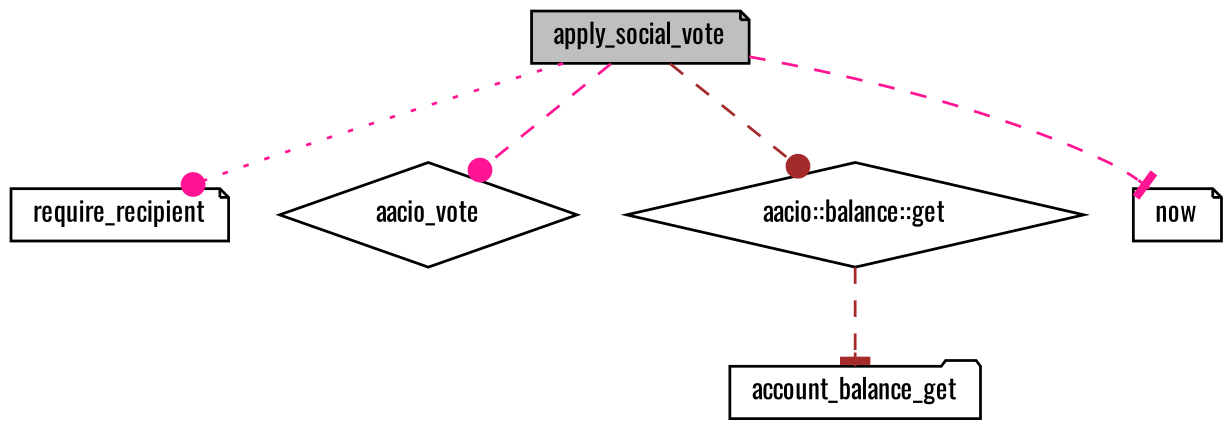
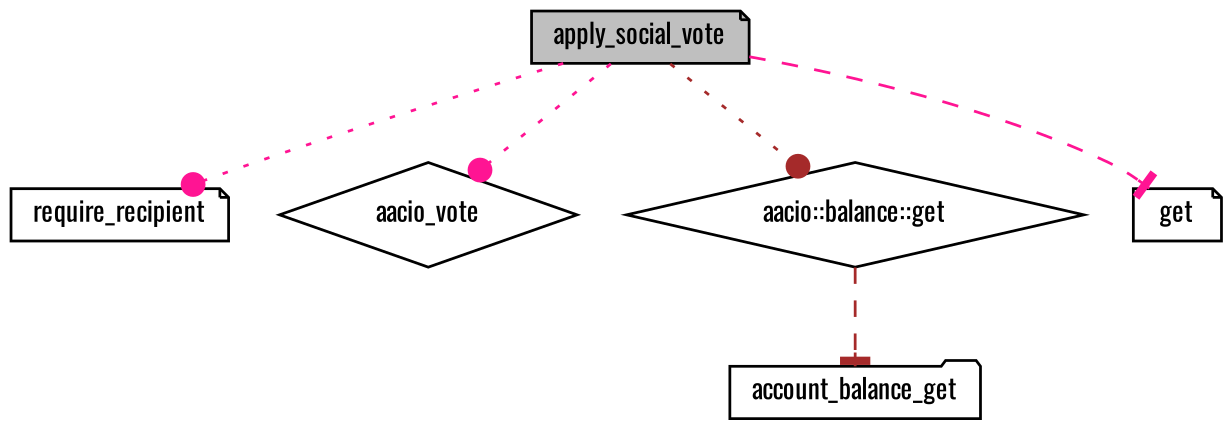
edge "apply_social_vote" -> "aacio::balance::get": style dashed -> dotted
edge "apply_social_vote" -> "aacio_vote": style dashed -> dotted
node "now": label "now" -> "get"
